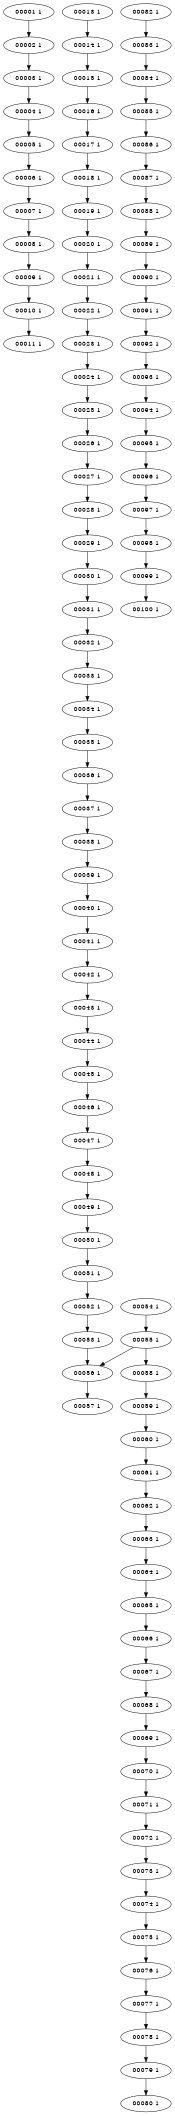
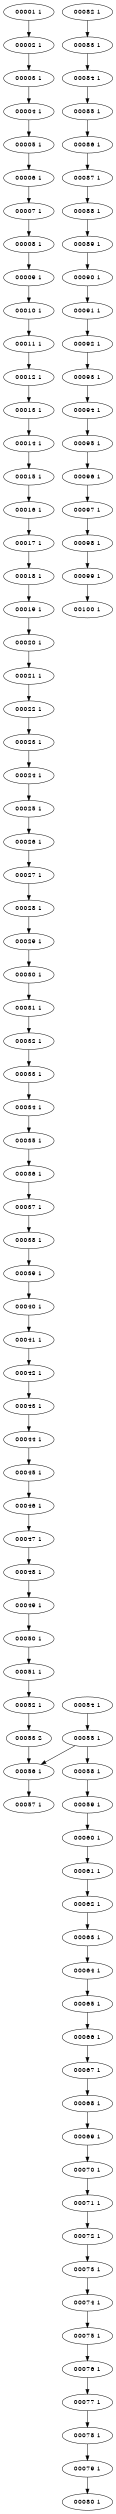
node "00012 1": added
node "00053 1": label "00053 1" -> "00053 2"
